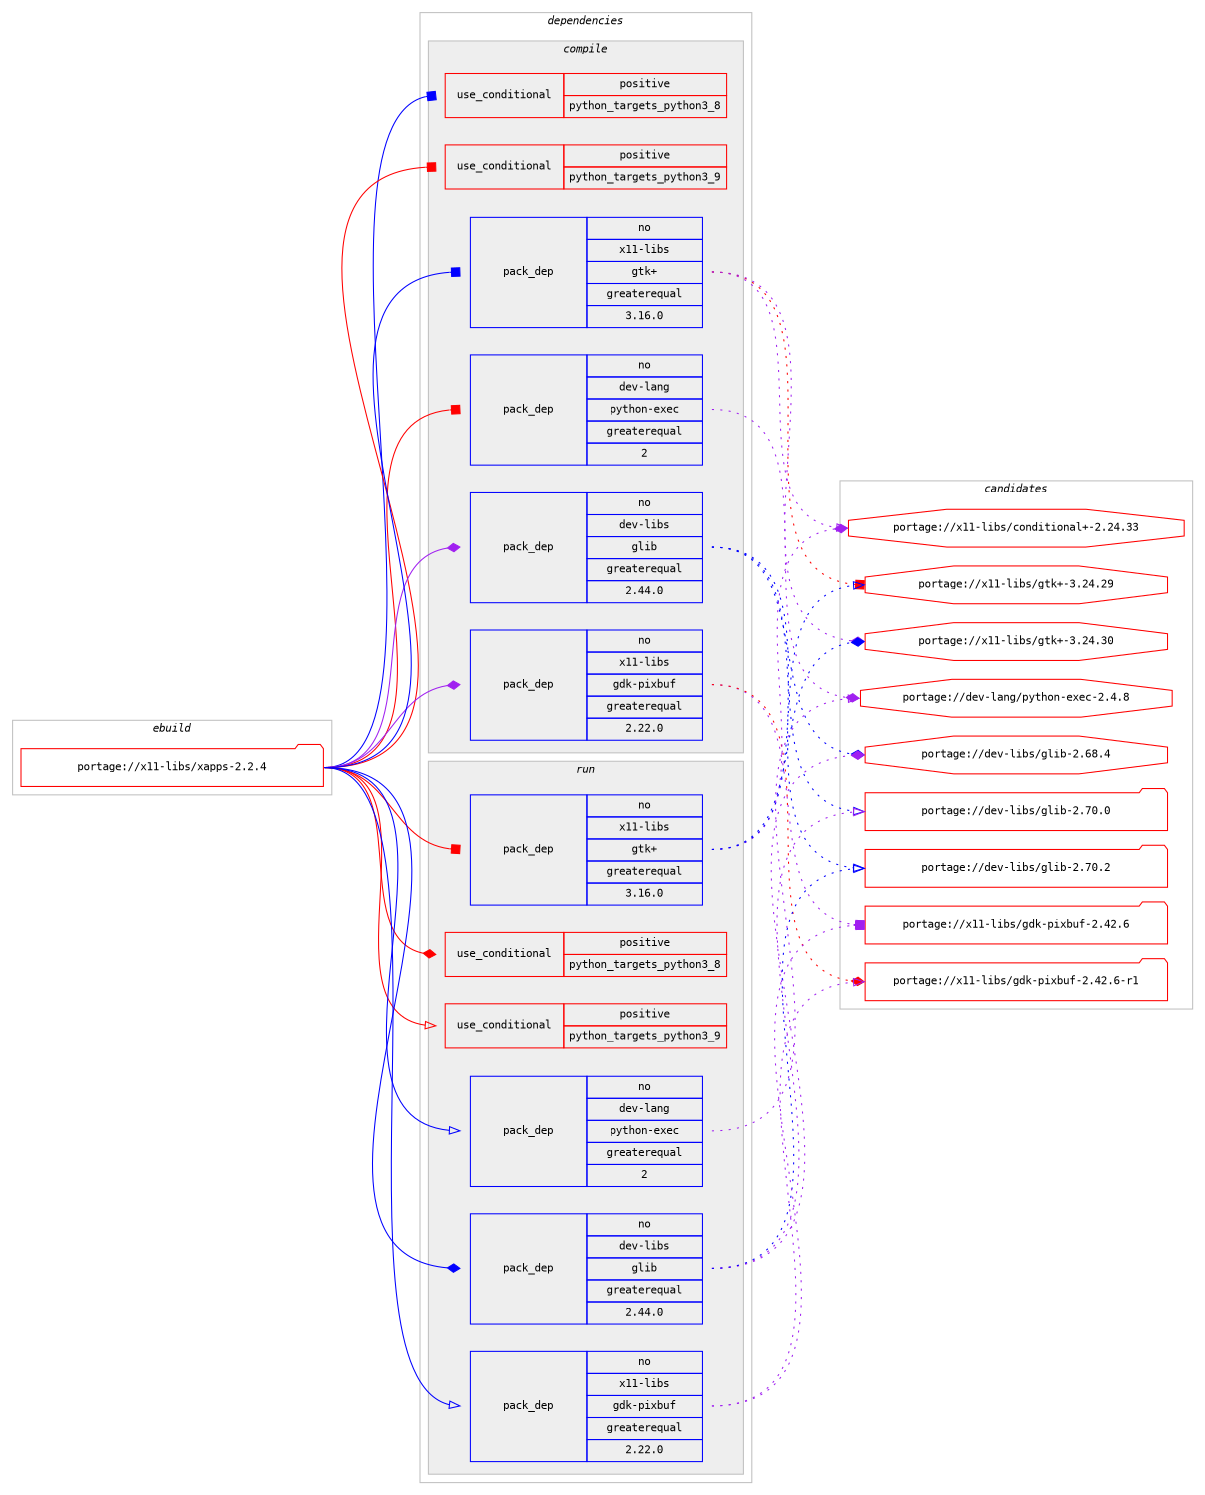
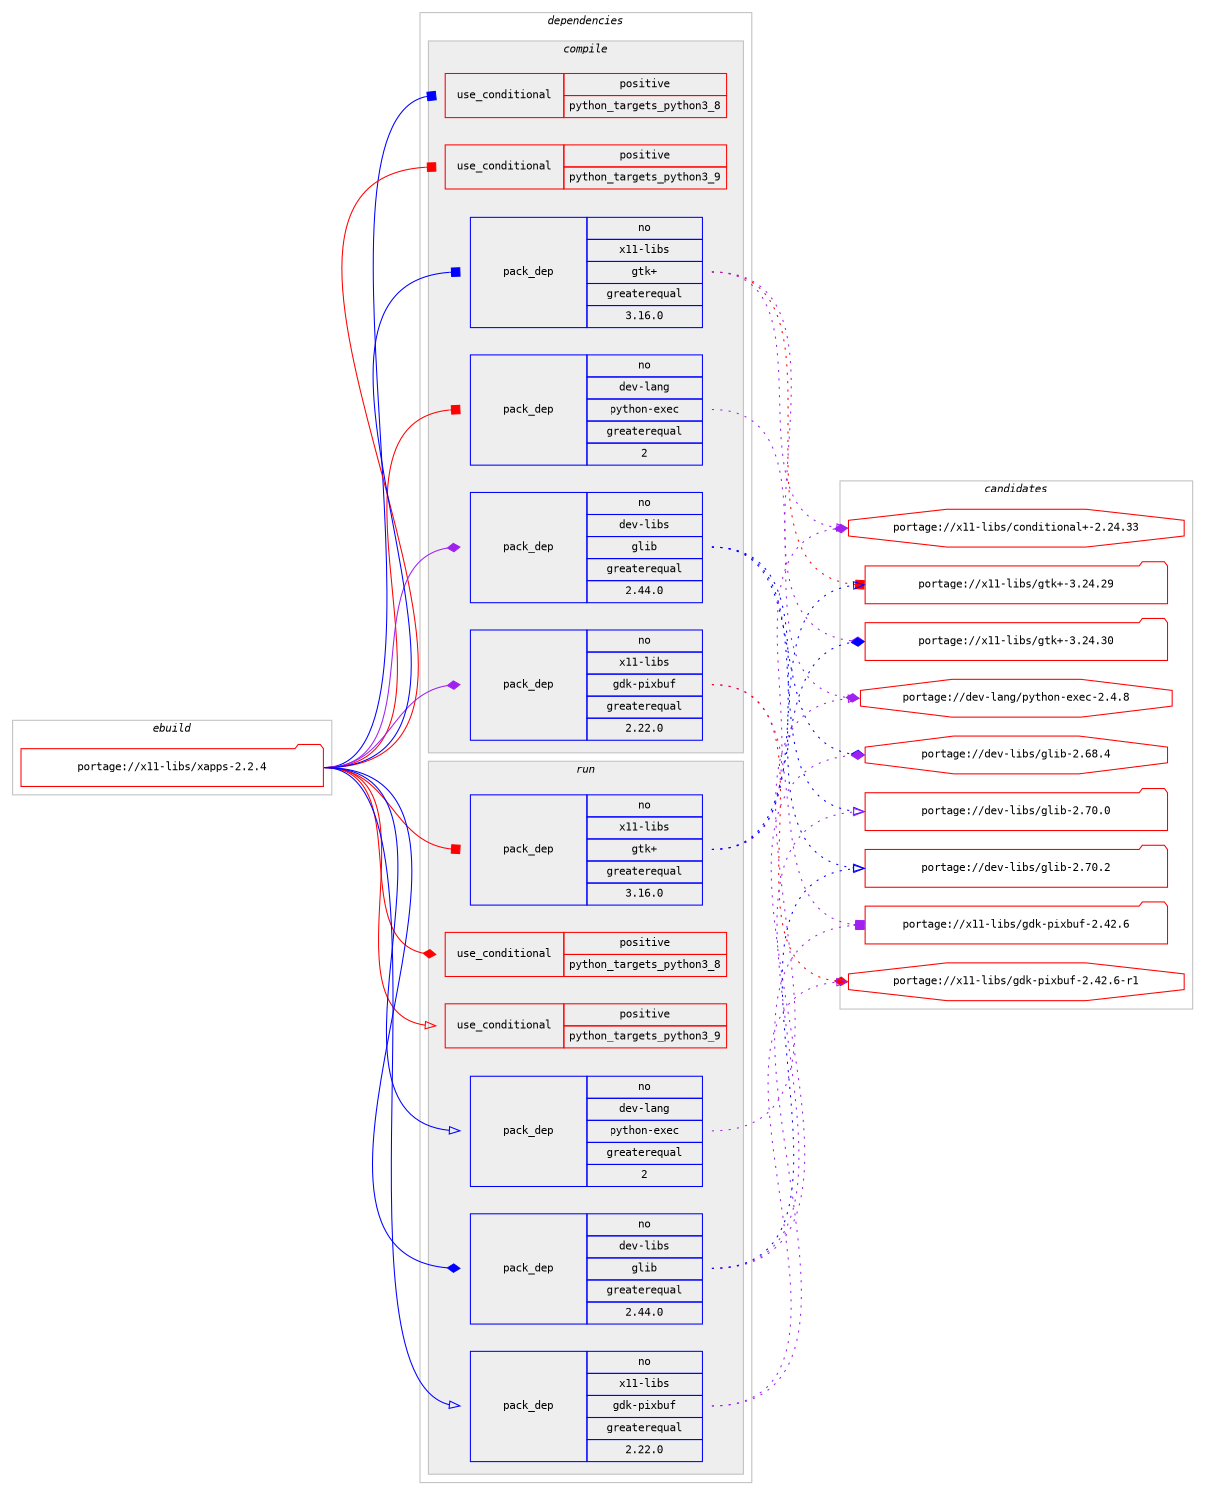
node "portage://x11-libs/gtk+-3.24.29": shape octagon -> folder
node "portage://x11-libs/gtk+-3.24.30": shape octagon -> folder
node "portage://x11-libs/gdk-pixbuf-2.42.6-r1": shape folder -> octagon
